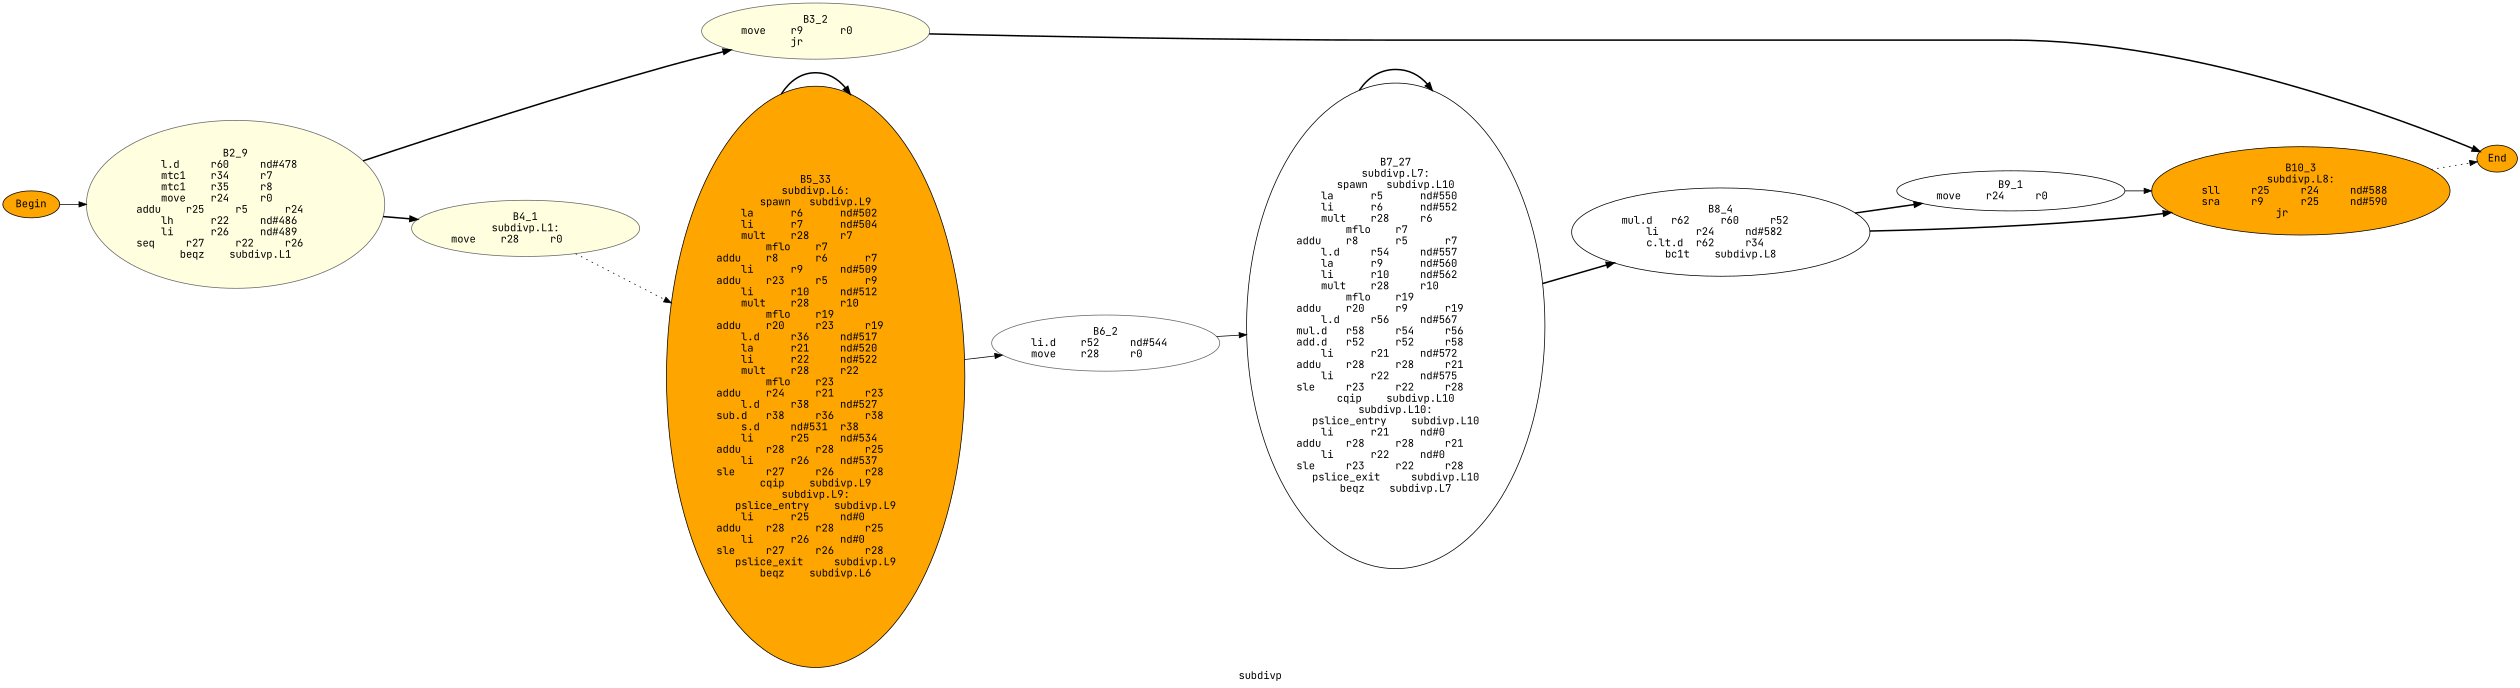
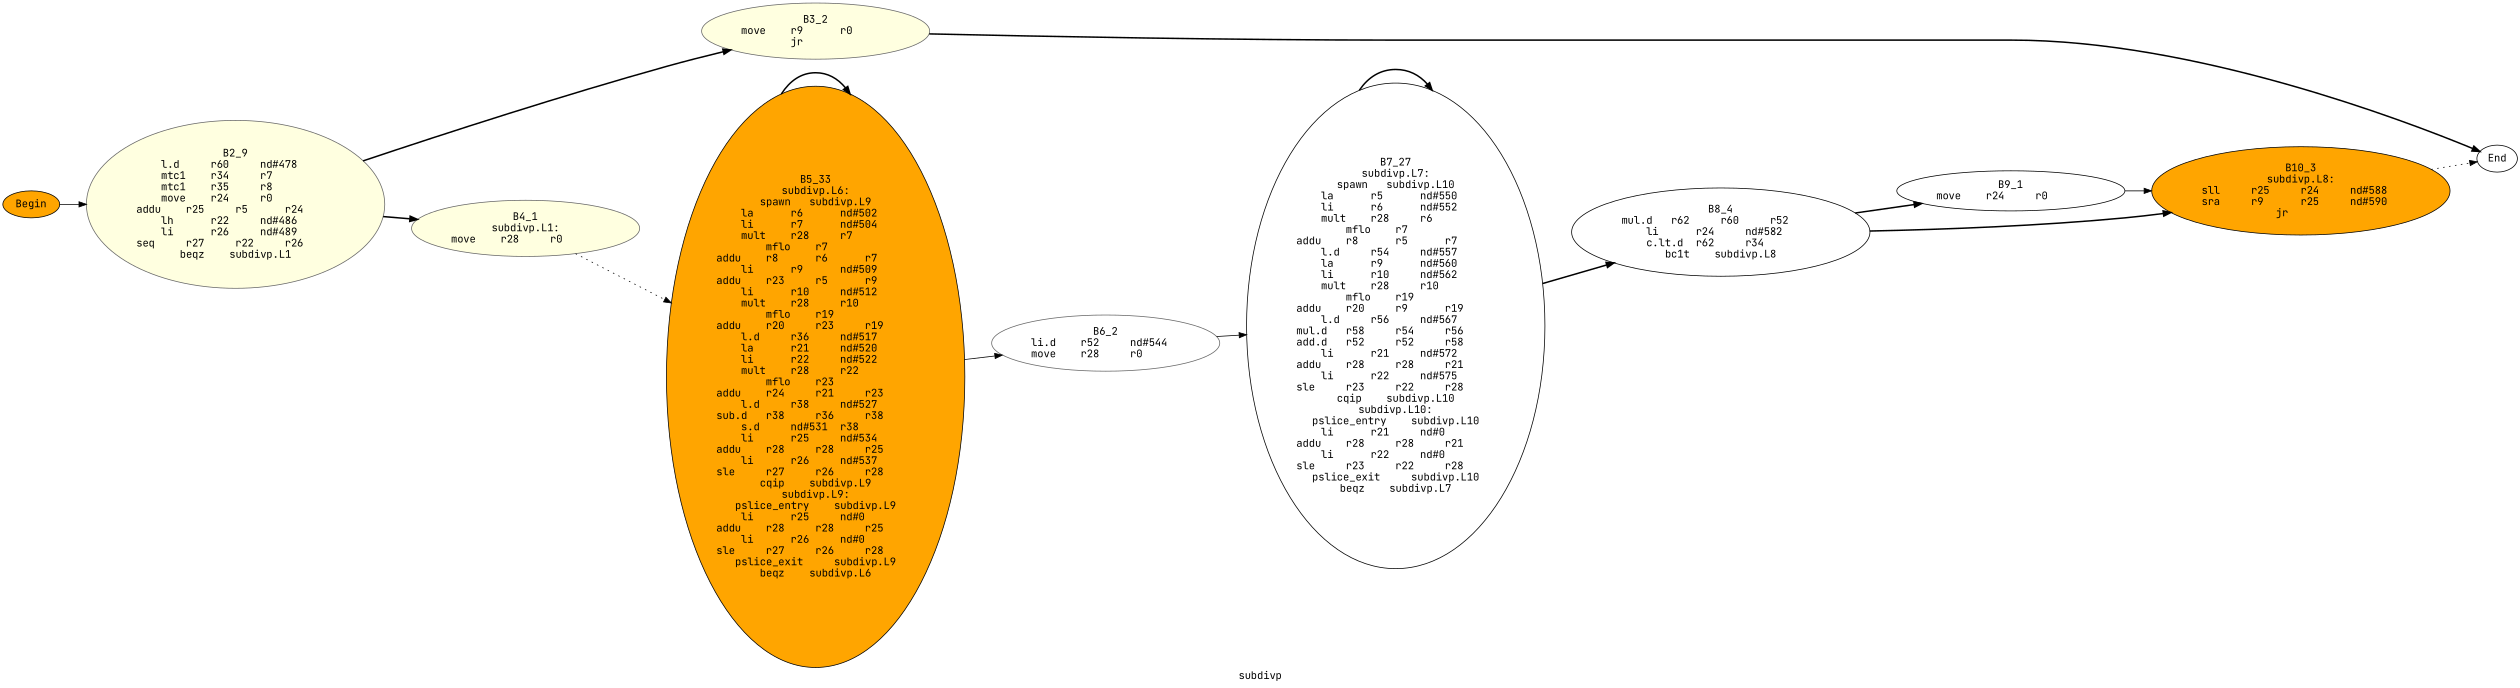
node "End": fillcolor orange -> white
